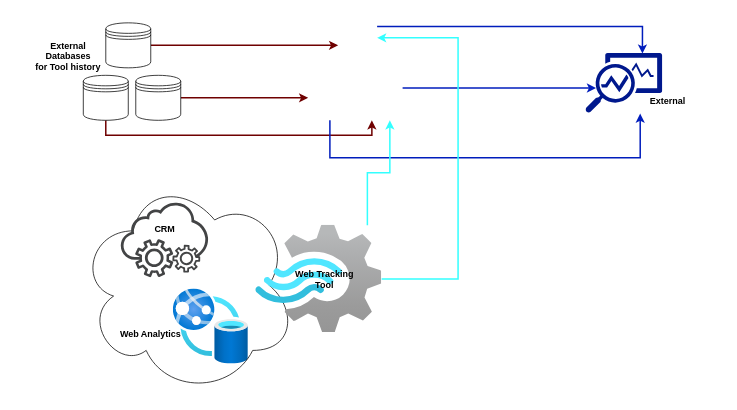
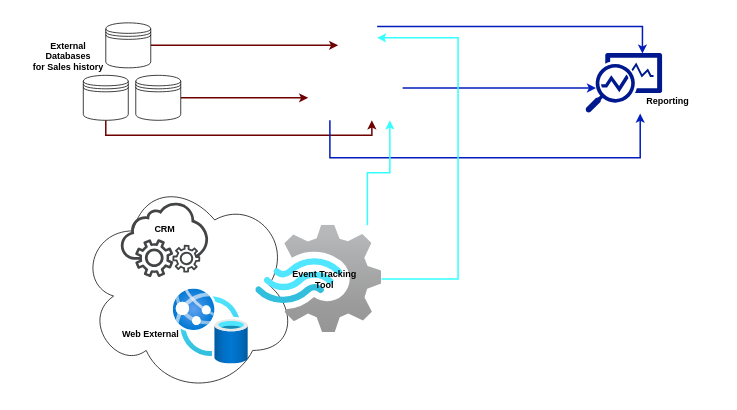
node "External Databases for Tool history": label "External Databases for Tool history" -> "External Databases for Sales history"
node "External": label "External" -> "Reporting"
node "Web Tracking Tool": label "Web Tracking Tool" -> "Event Tracking Tool"
node "Web Analytics": label "Web Analytics" -> "Web External"
